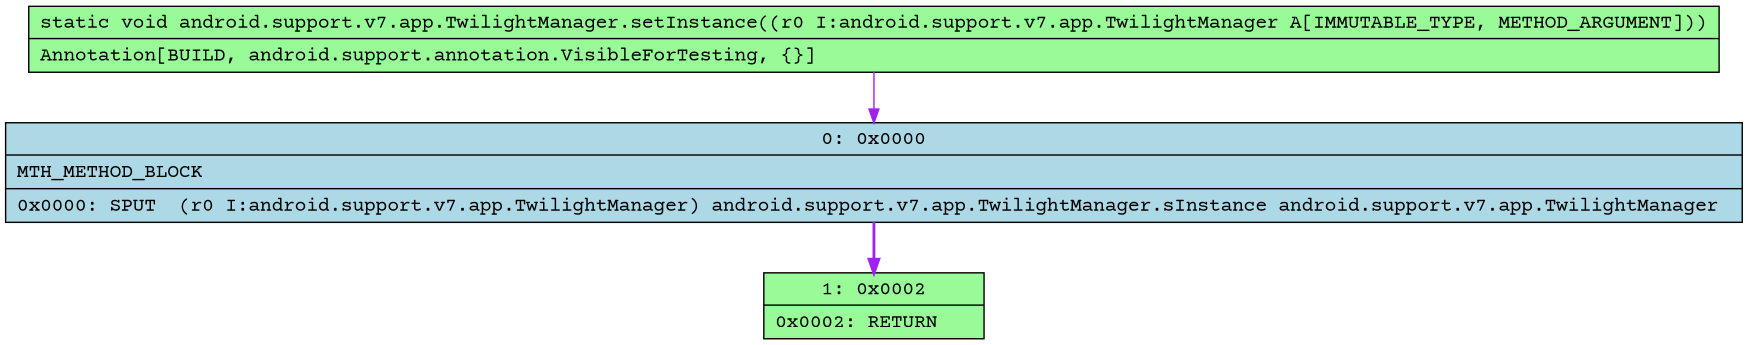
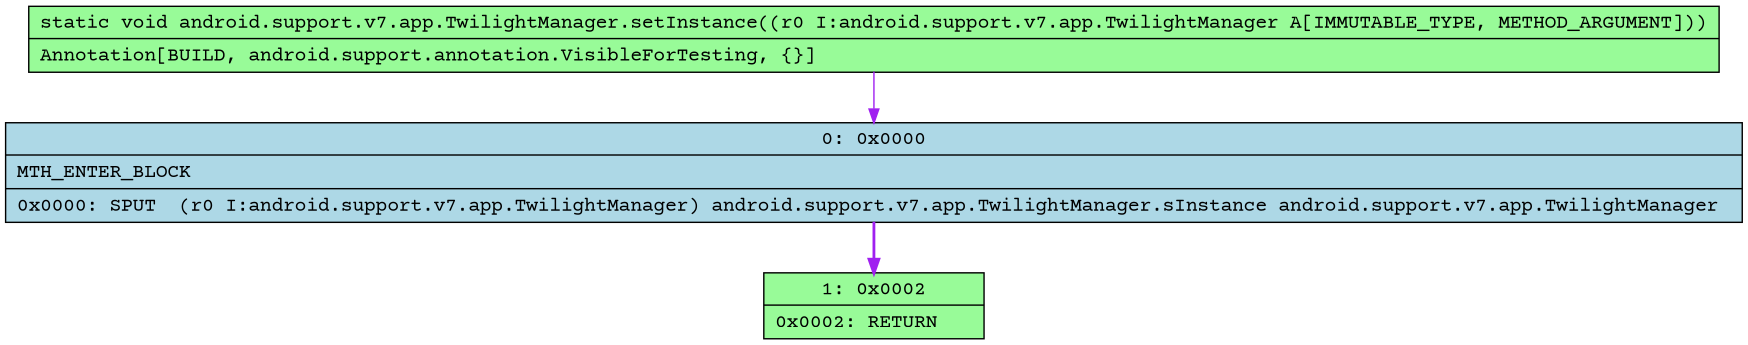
node "0: 0x0000": text "MTH_METHOD_BLOCK" -> "MTH_ENTER_BLOCK"
